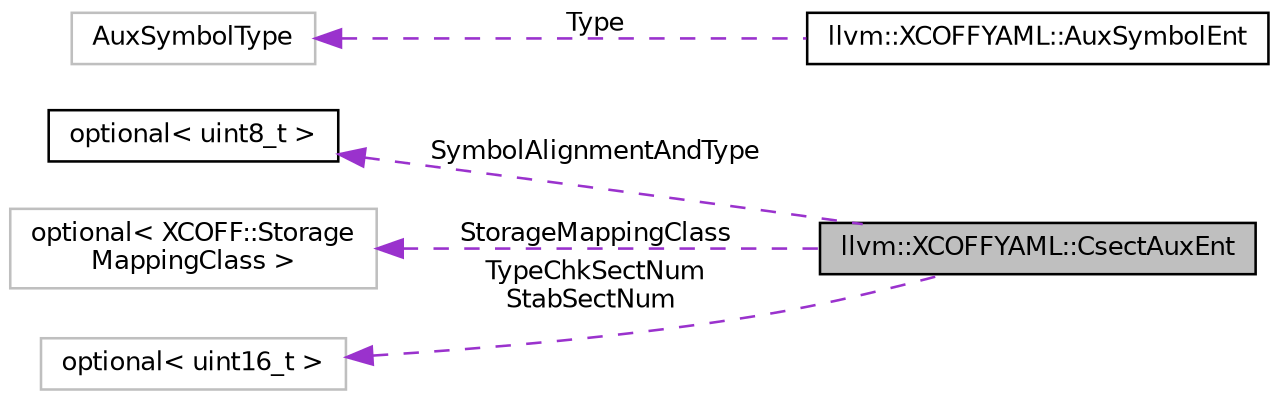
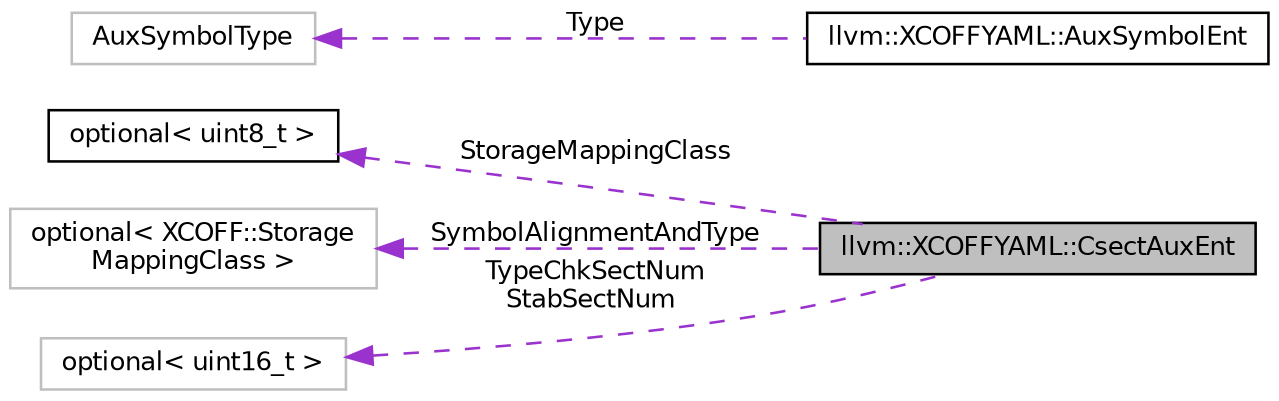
edge "llvm::XCOFFYAML::CsectAuxEnt" -> "optional< uint8_t >": label " SymbolAlignmentAndType" -> " StorageMappingClass"
edge "llvm::XCOFFYAML::CsectAuxEnt" -> "optional< XCOFF::Storage MappingClass >": label " StorageMappingClass" -> " SymbolAlignmentAndType"
